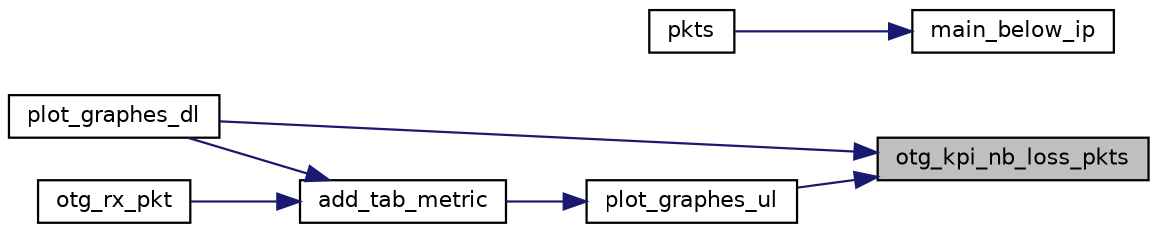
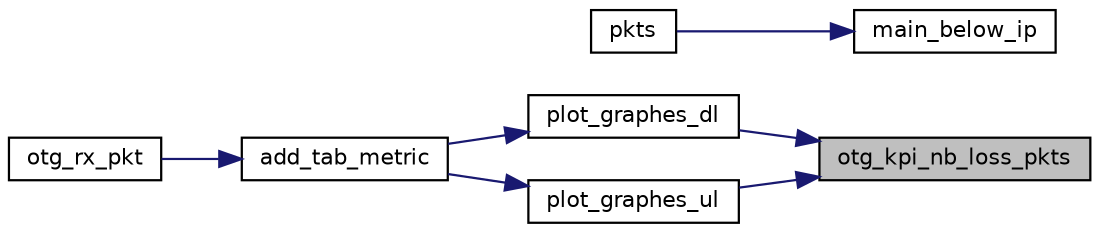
edge "plot_graphes_dl" -> "add_tab_metric": reversed
